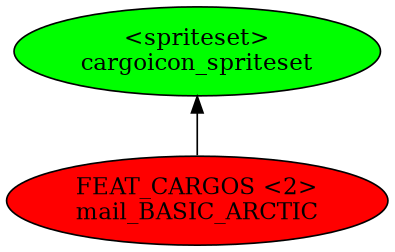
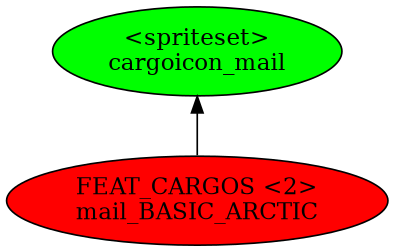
node "<spriteset> cargoicon_spriteset": label "<spriteset> cargoicon_spriteset" -> "<spriteset> cargoicon_mail"
